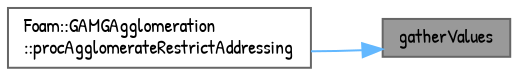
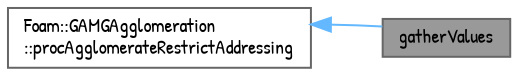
edge "Foam::GAMGAgglomeration ::procAgglomerateRestrictAddressing" -> "gatherValues": reversed
